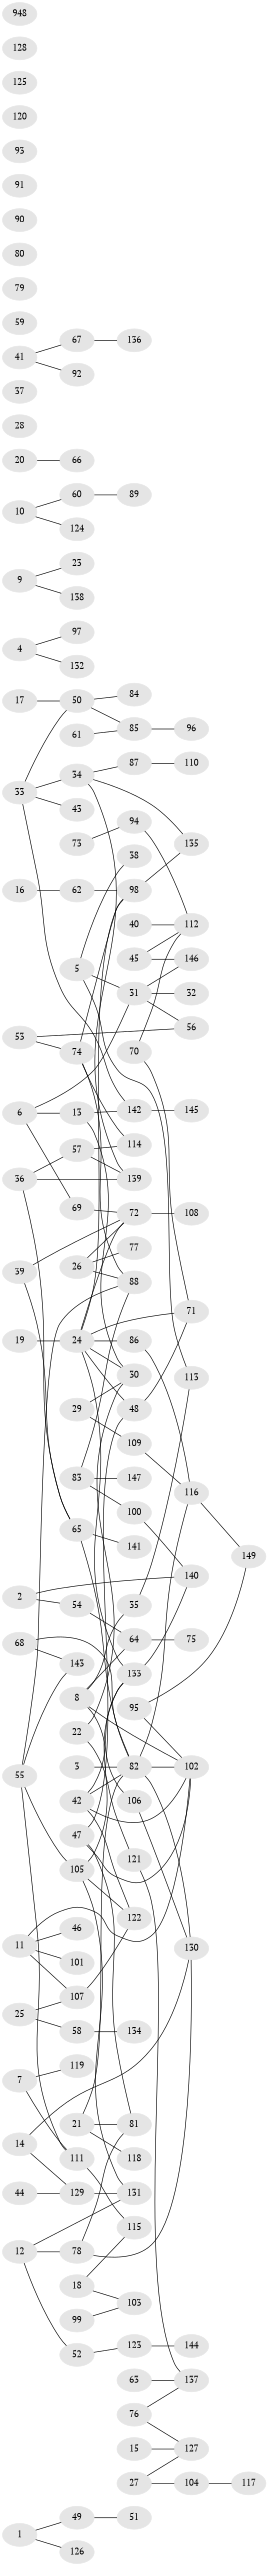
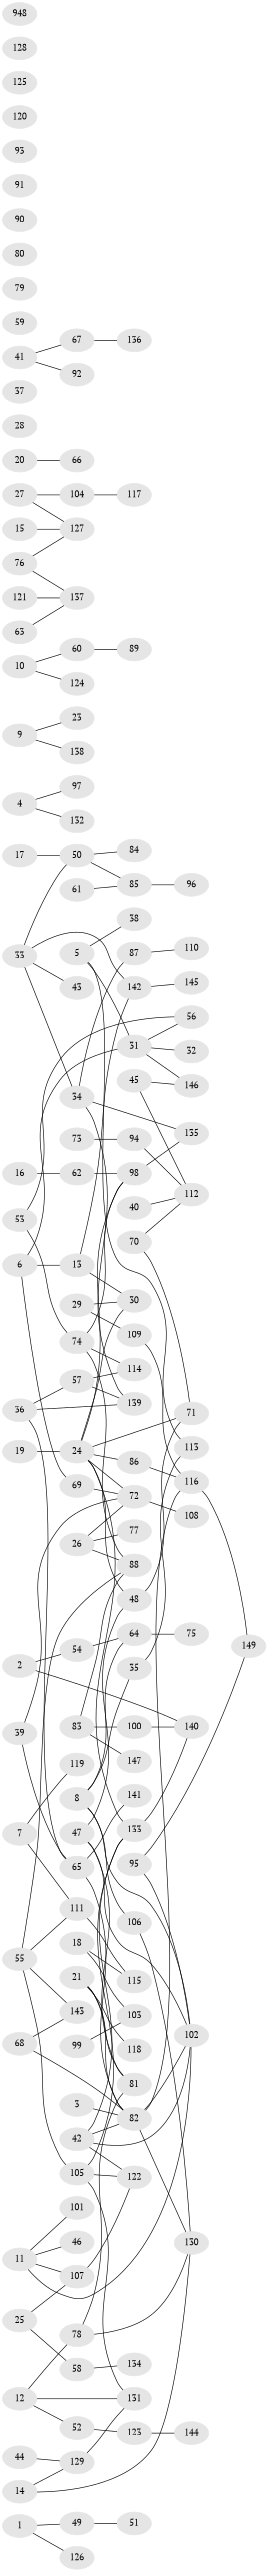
node "22": removed
